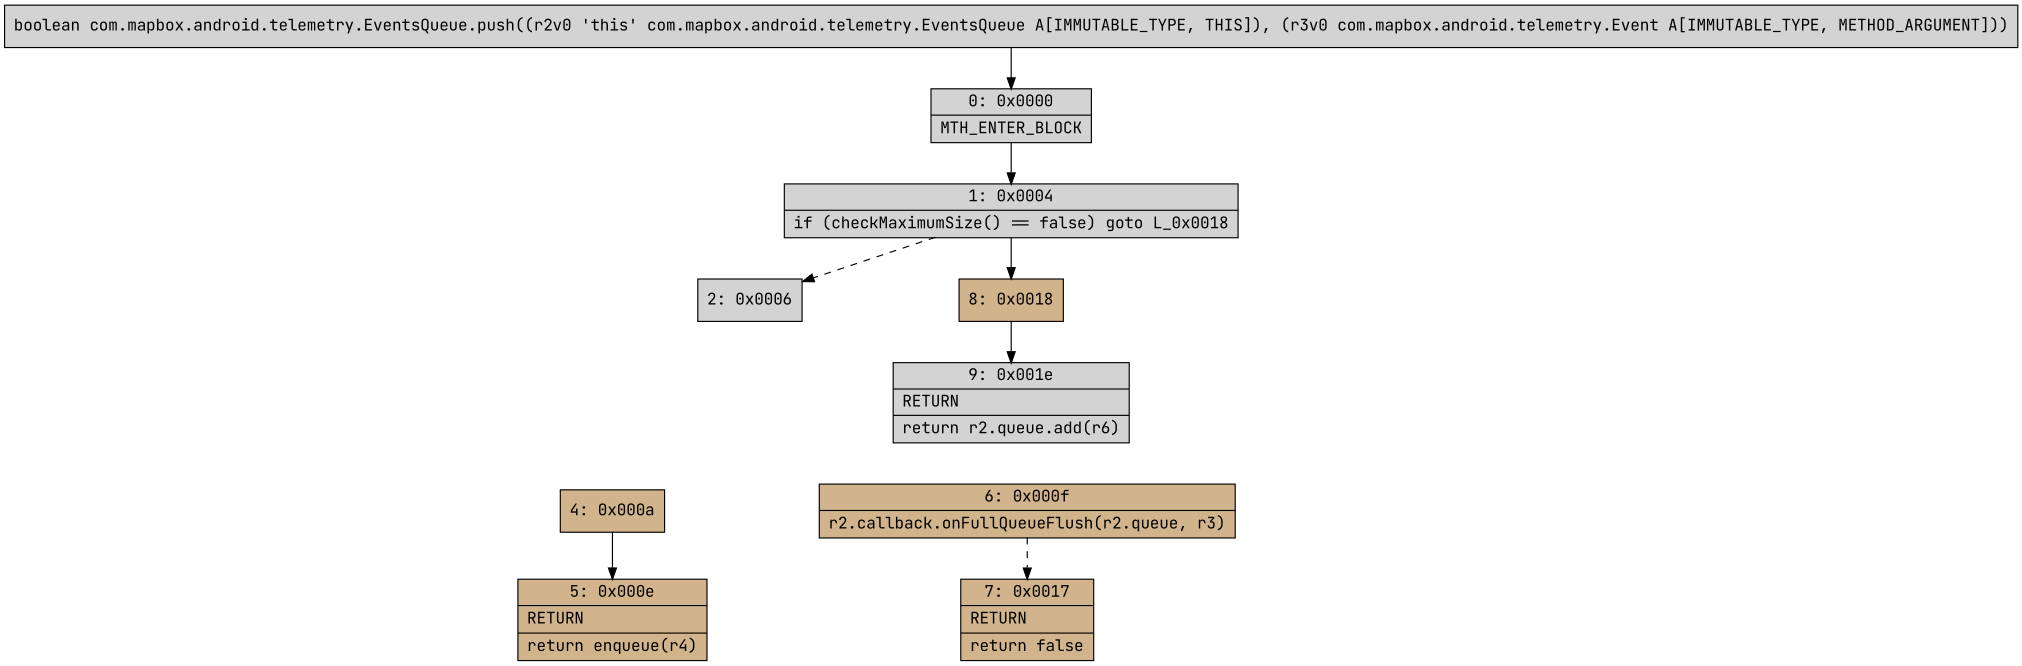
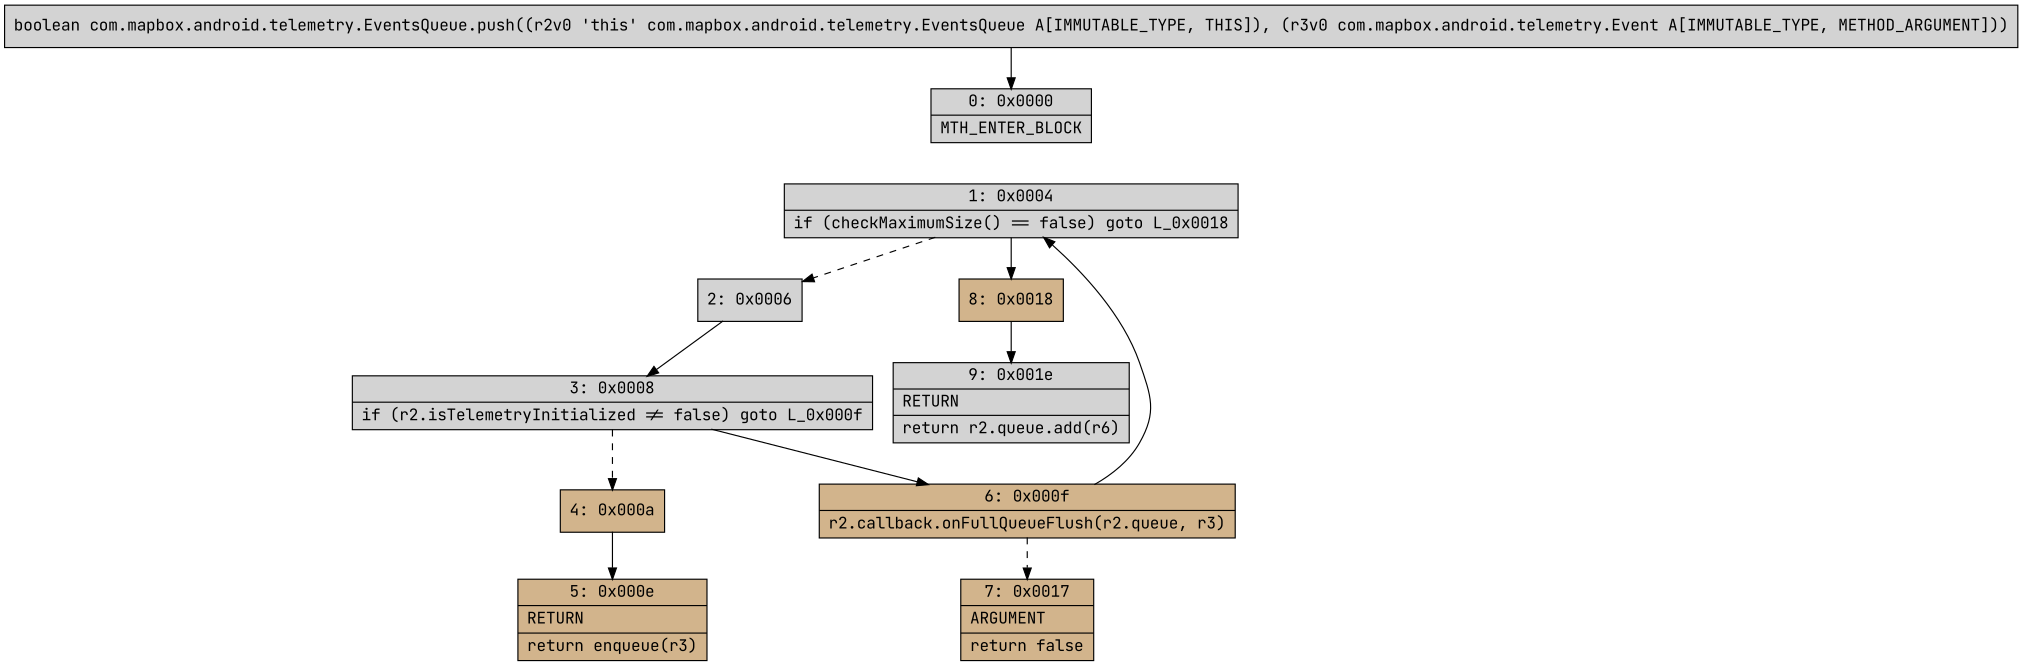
edge "0: 0x0000" -> "1: 0x0004": now "6: 0x000f" -> "1: 0x0004"
node "3: 0x0008": added
node "7: 0x0017": text "RETURN" -> "ARGUMENT"
node "5: 0x000e": text "return enqueue(r4)" -> "return enqueue(r3)"
